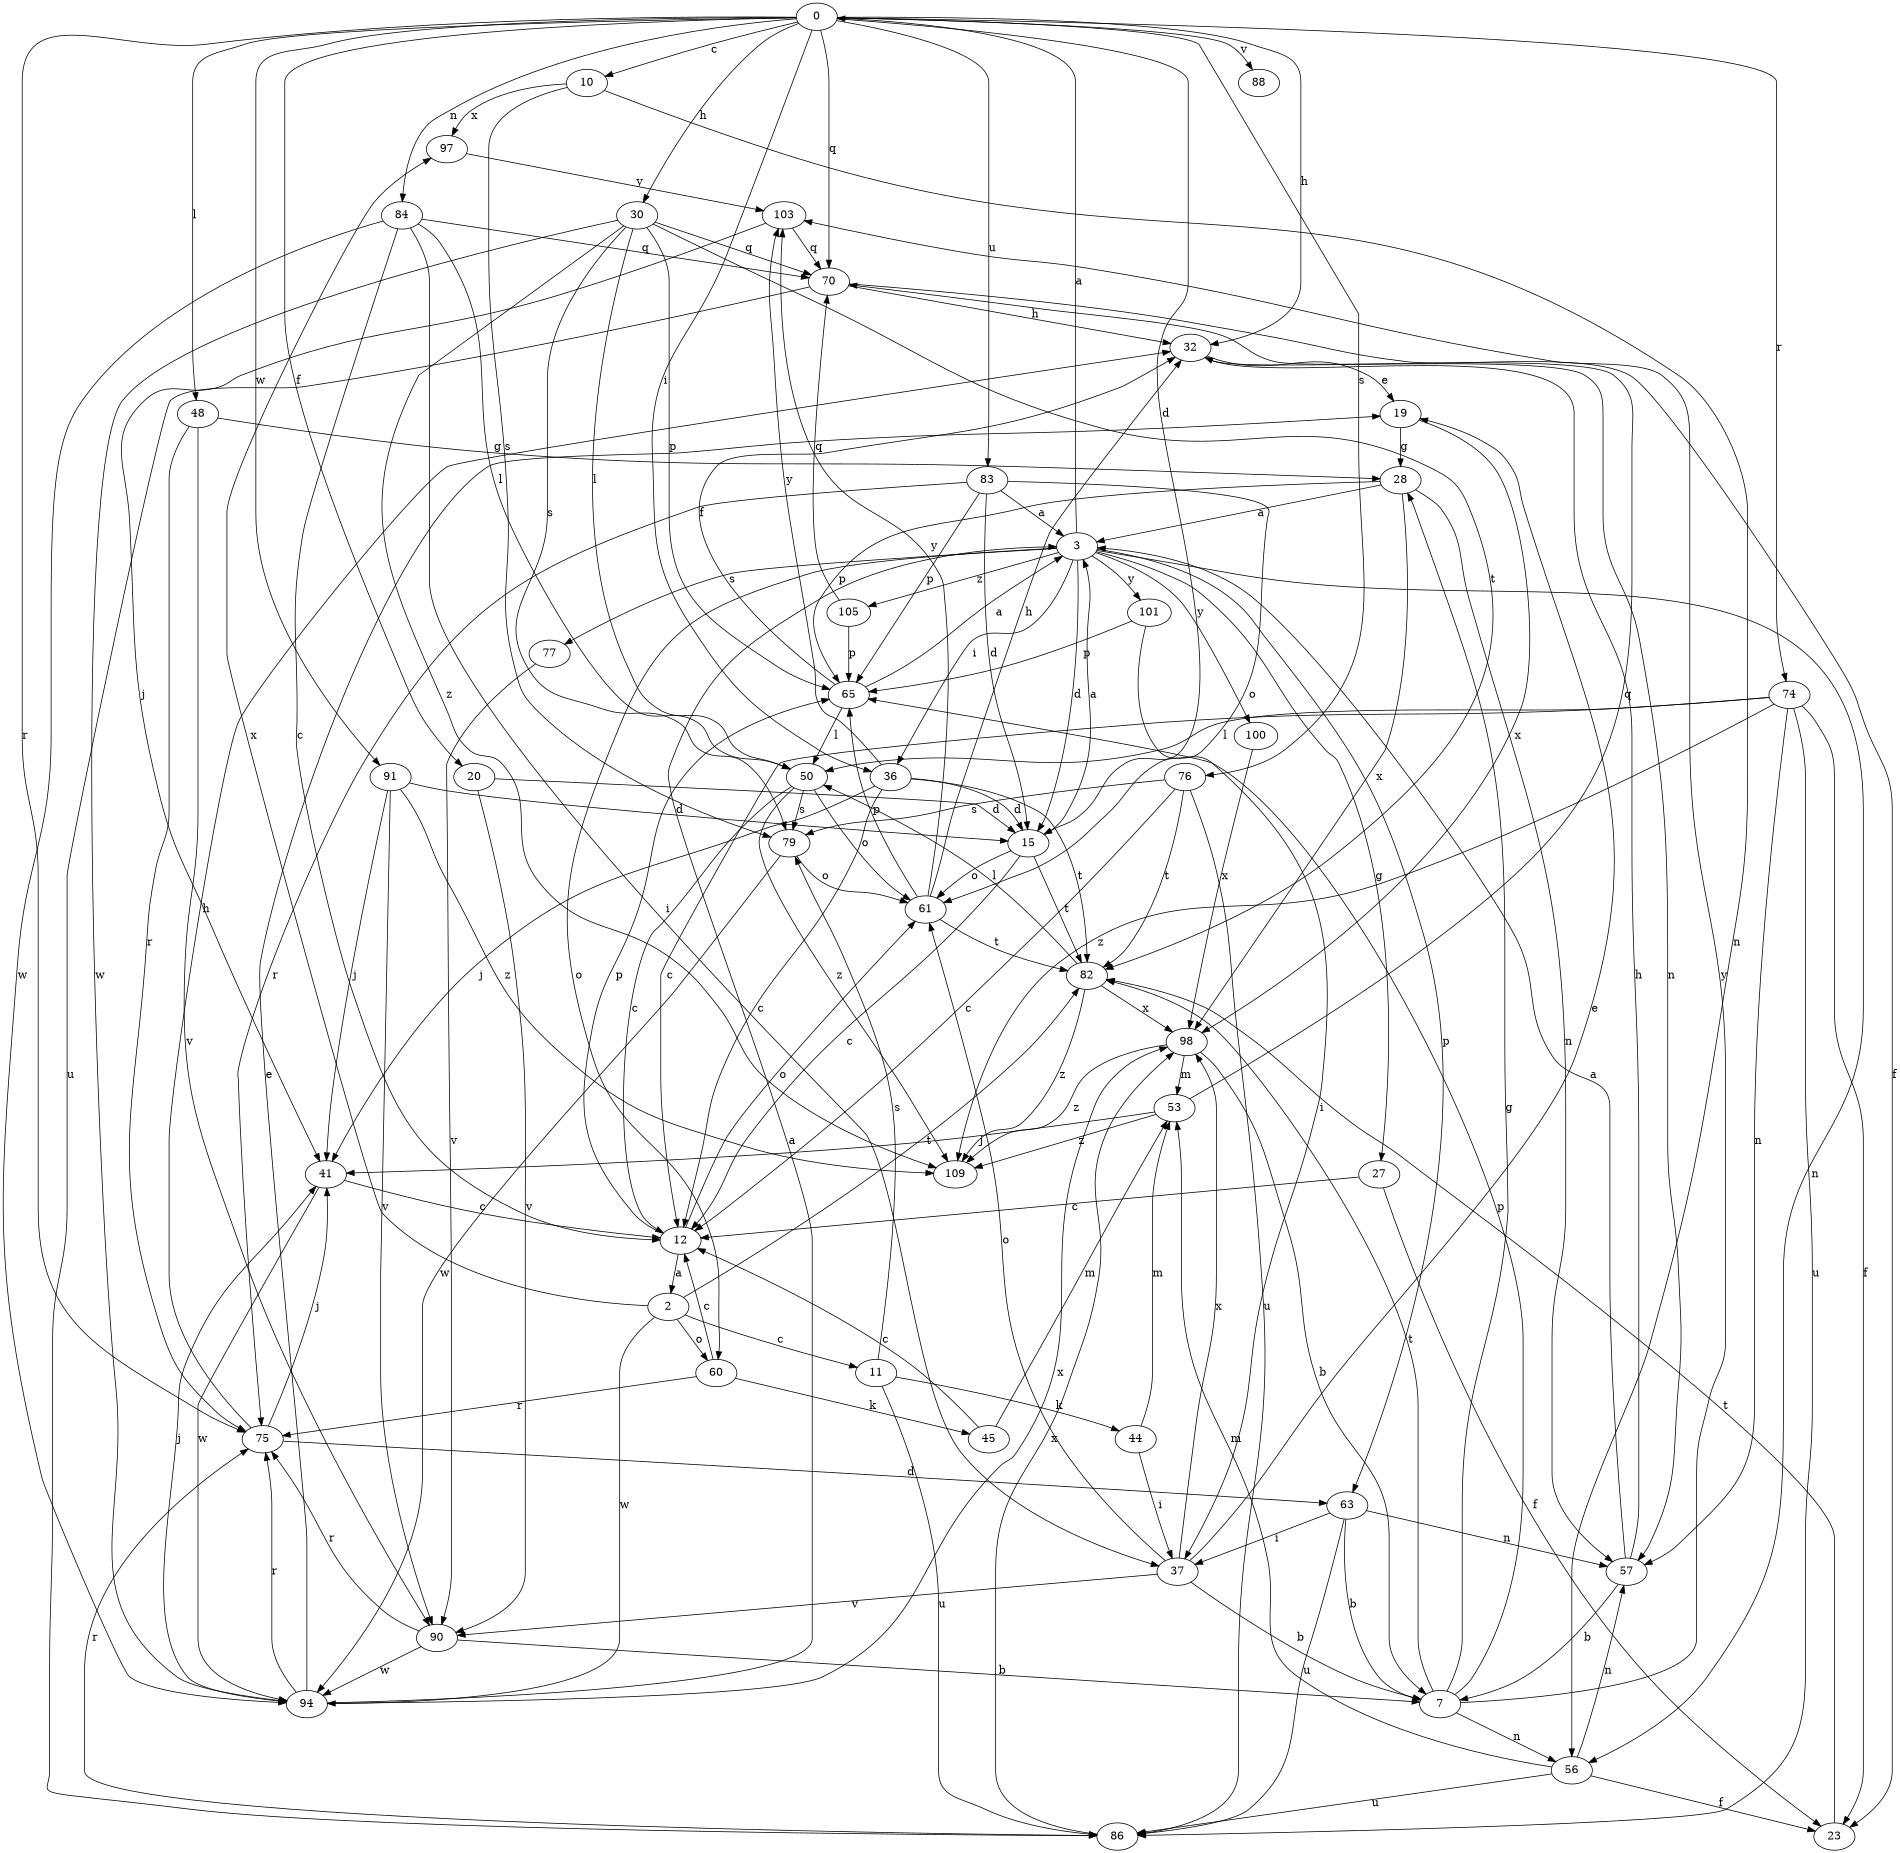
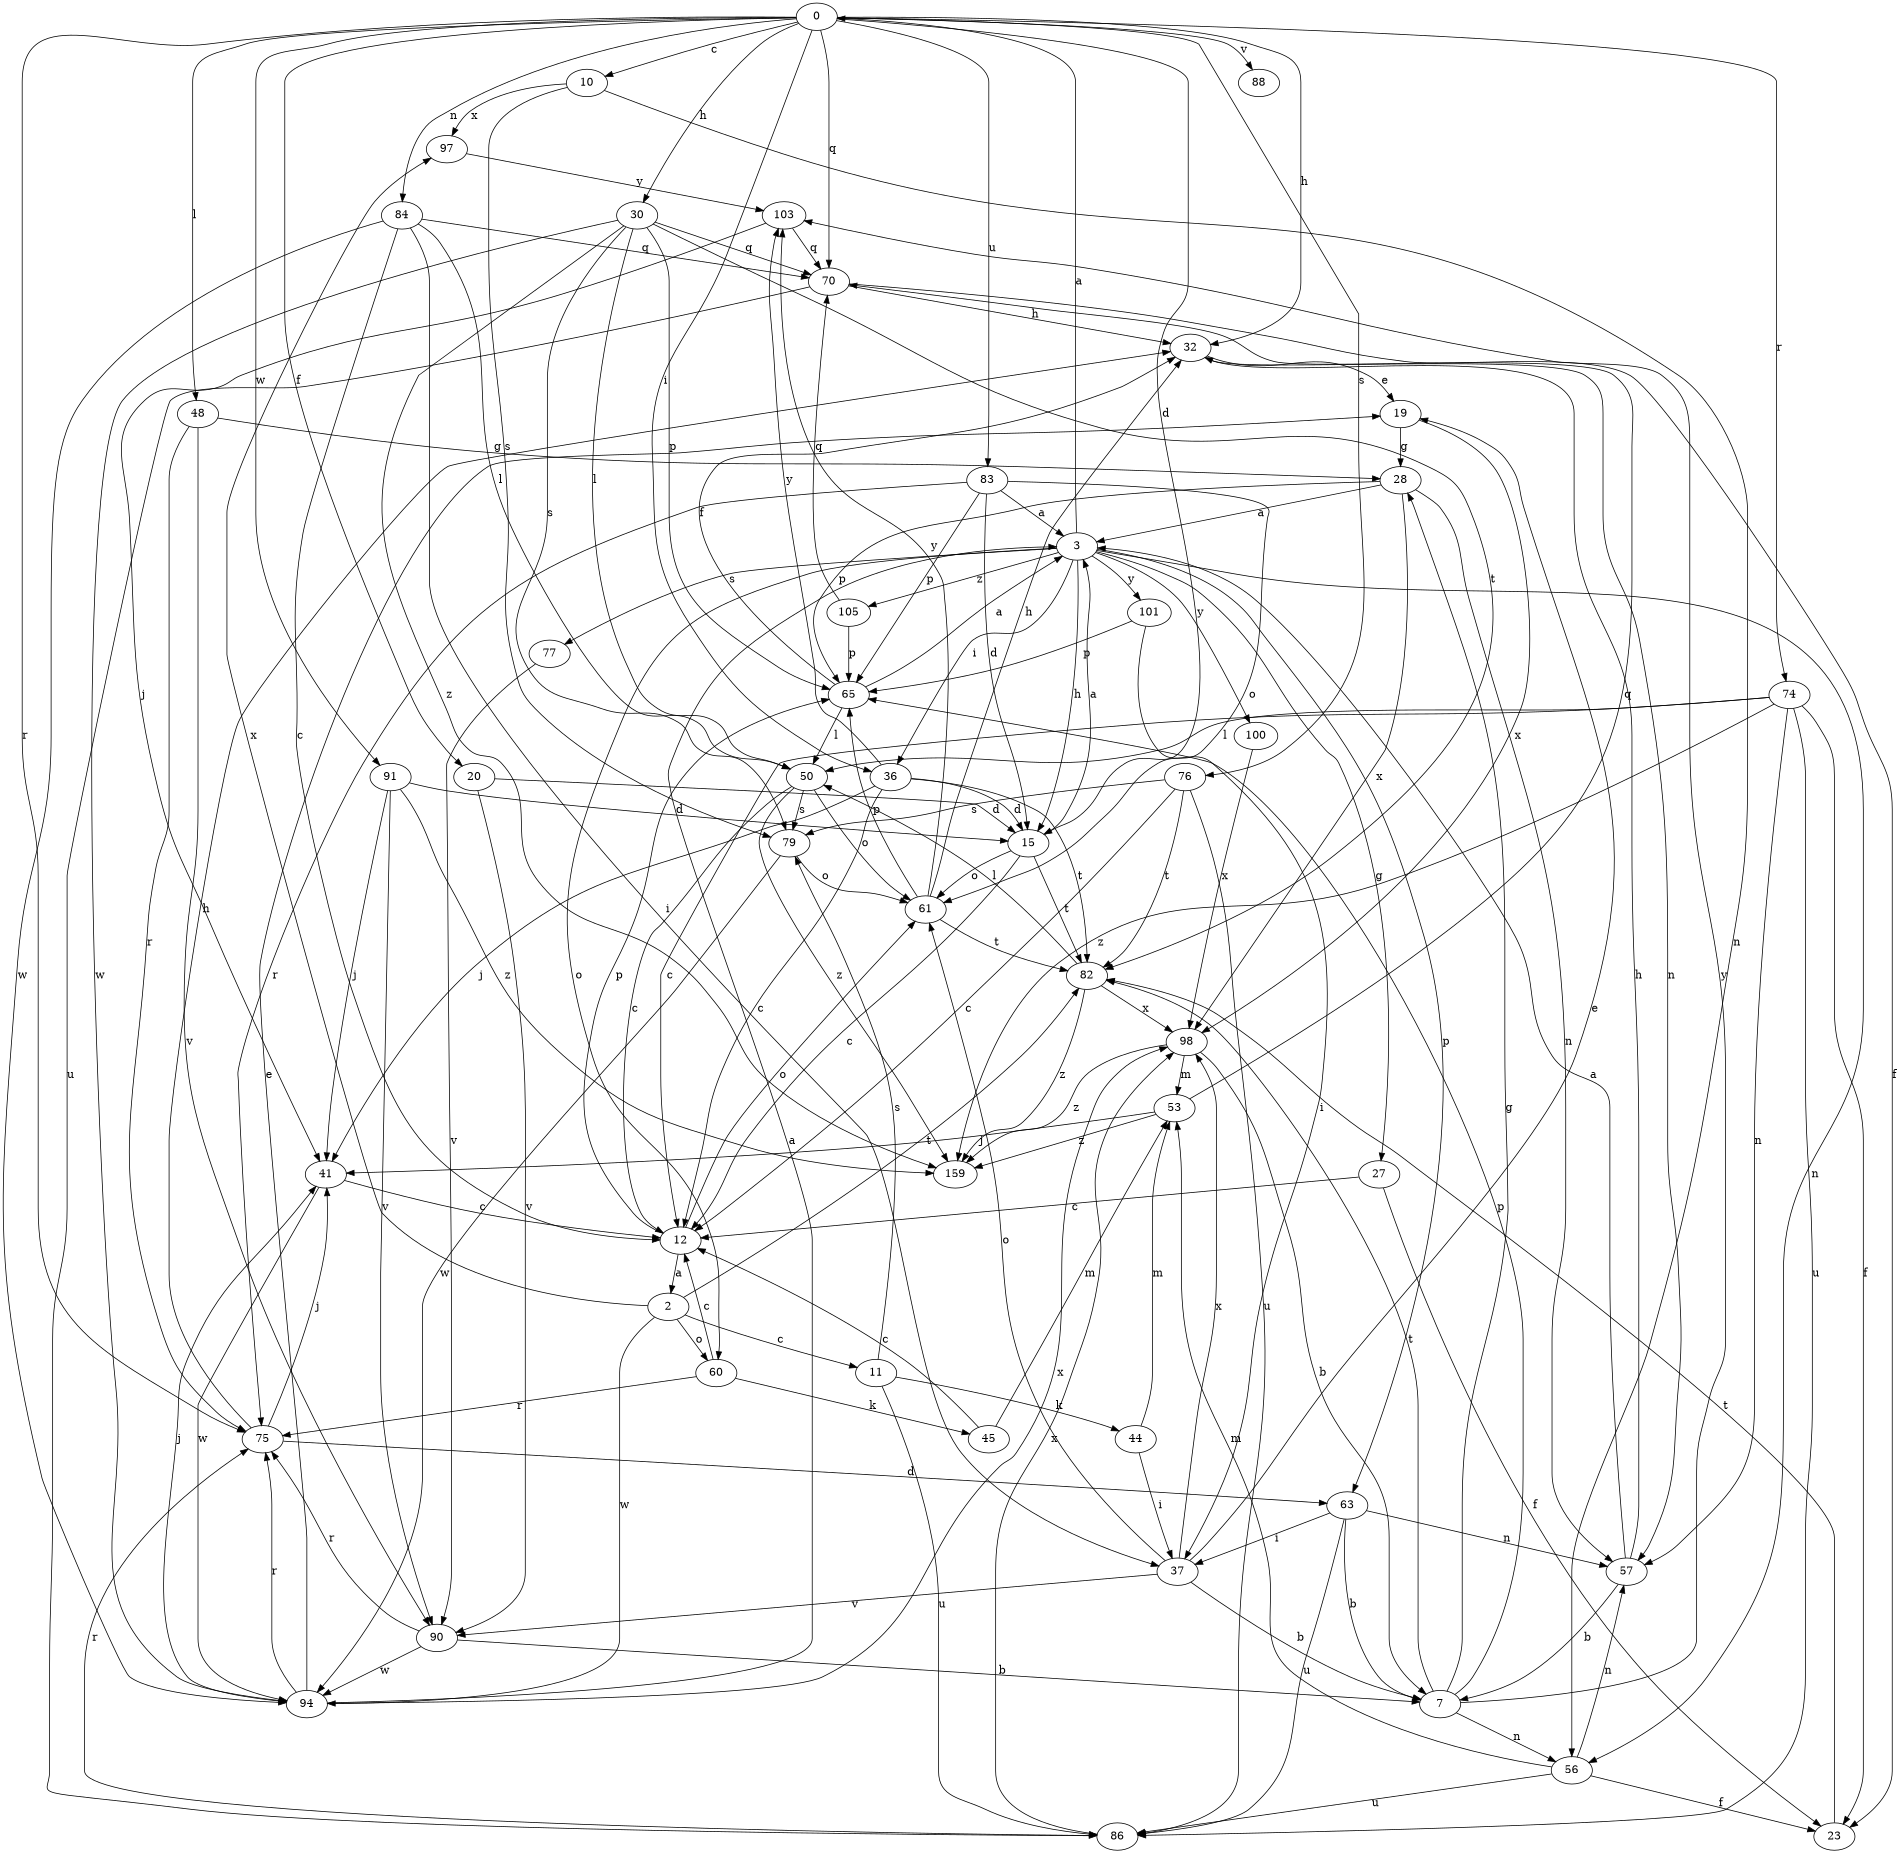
edge "3" -> "15": label "d" -> "h"
node "109": label "109" -> "159"
